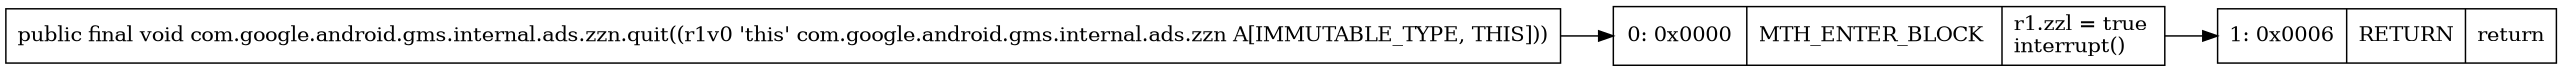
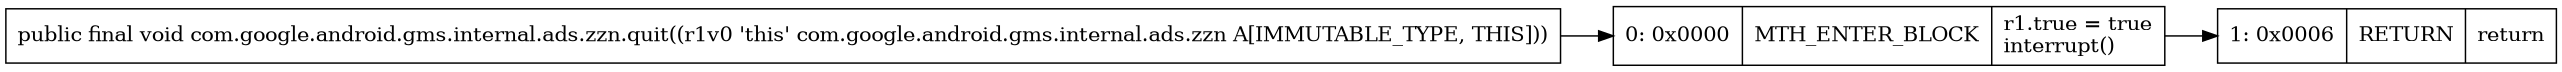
node "0: 0x0000": text "r1.zzl = true" -> "r1.true = true"
